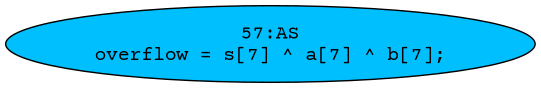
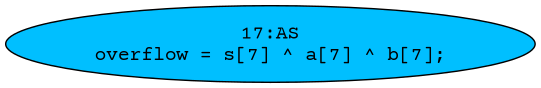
node "57:AS overflow = s[7] ^ a[7] ^ b[7];": label "57:AS overflow = s[7] ^ a[7] ^ b[7];" -> "17:AS overflow = s[7] ^ a[7] ^ b[7];"
